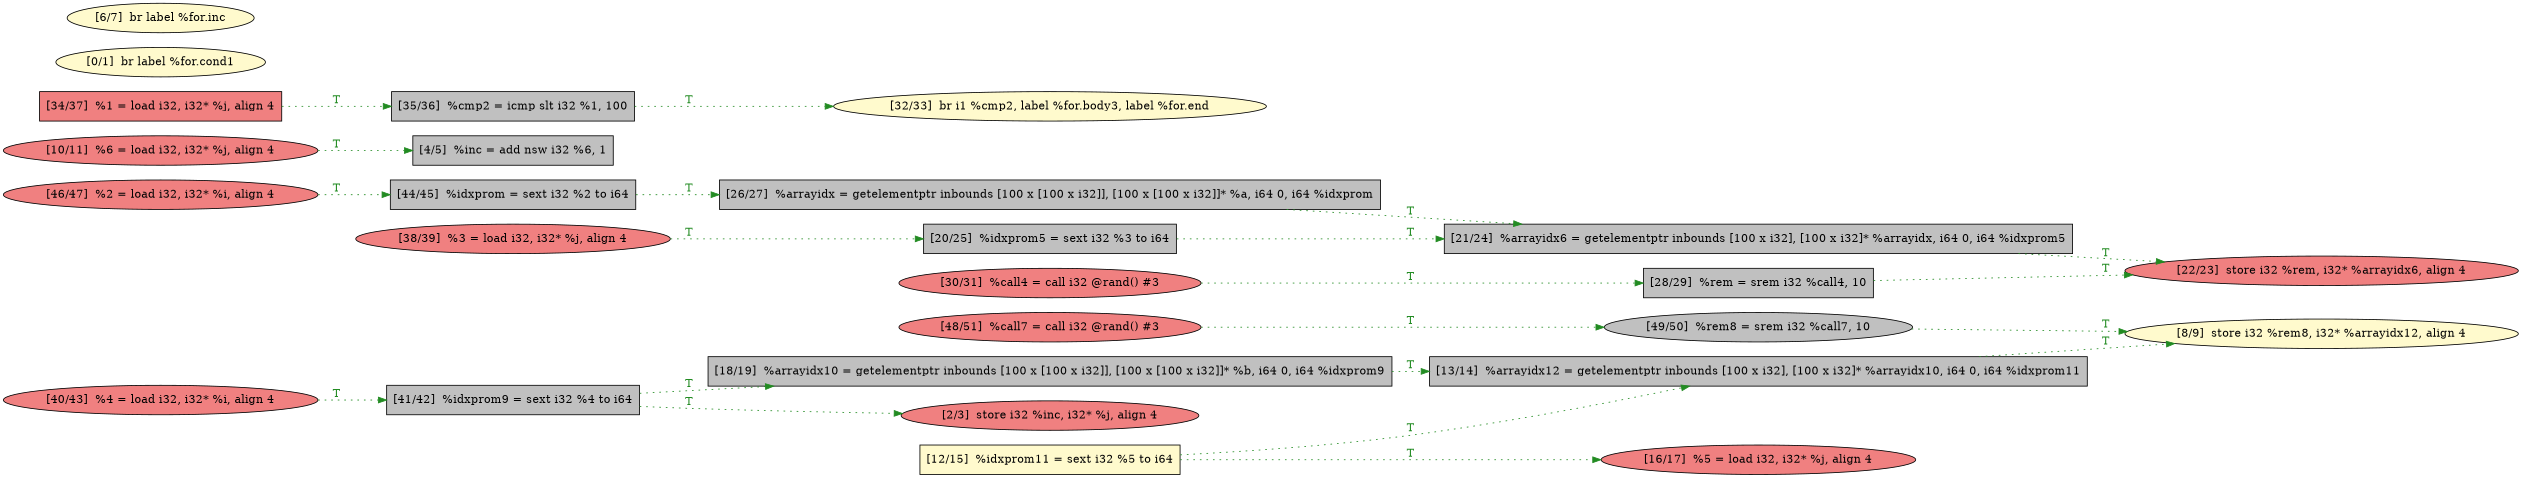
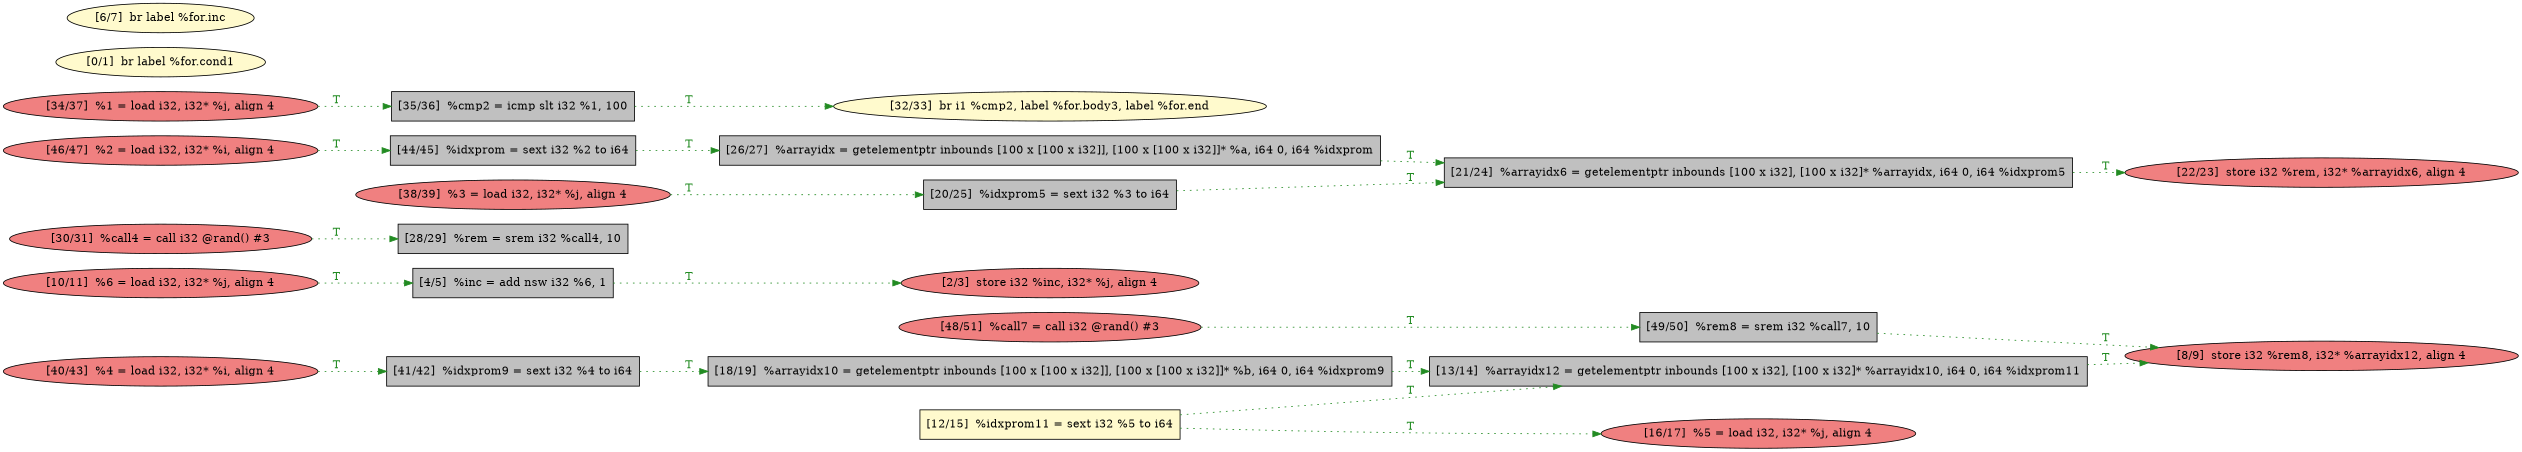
node "[34/37]  %1 = load i32, i32* %j, align 4": shape box -> ellipse
edge "[28/29]  %rem = srem i32 %call4, 10" -> "[22/23]  store i32 %rem, i32* %arrayidx6, align 4": removed, label "T"
node "[49/50]  %rem8 = srem i32 %call7, 10": shape ellipse -> box
node "[8/9]  store i32 %rem8, i32* %arrayidx12, align 4": fillcolor lemonchiffon -> lightcoral
edge "[41/42]  %idxprom9 = sext i32 %4 to i64" -> "[2/3]  store i32 %inc, i32* %j, align 4": now "[4/5]  %inc = add nsw i32 %6, 1" -> "[2/3]  store i32 %inc, i32* %j, align 4"
